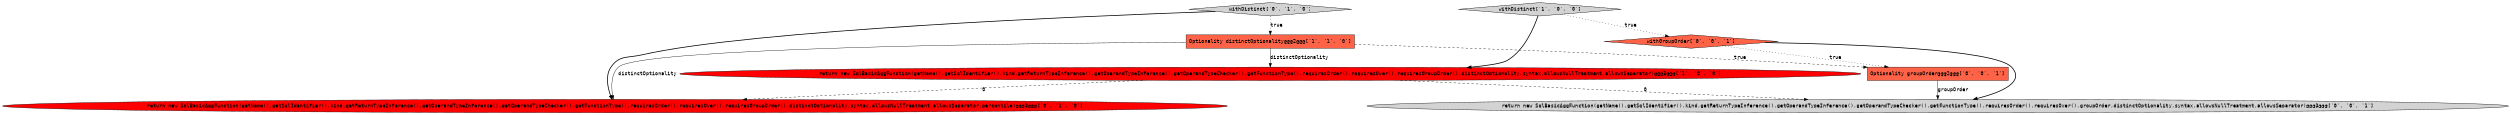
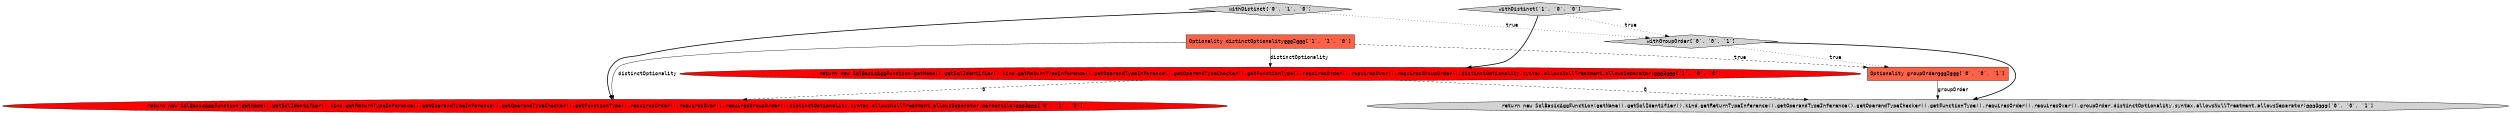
edge "withDistinct['0', '1', '0']" -> "Optionality distinctOptionality@@@2@@@['1', '1', '0']": now "withDistinct['0', '1', '0']" -> "withGroupOrder['0', '0', '1']"
node "withGroupOrder['0', '0', '1']": fillcolor tomato -> lightgray
